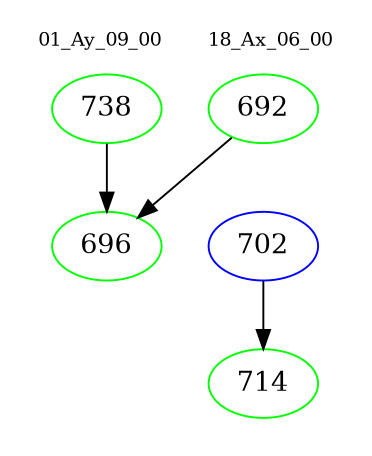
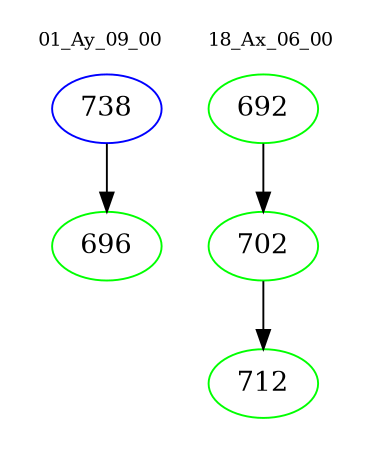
node "738": color green -> blue
edge "692" -> "696": now "692" -> "702"
node "702": color blue -> green
node "714": label "714" -> "712"
